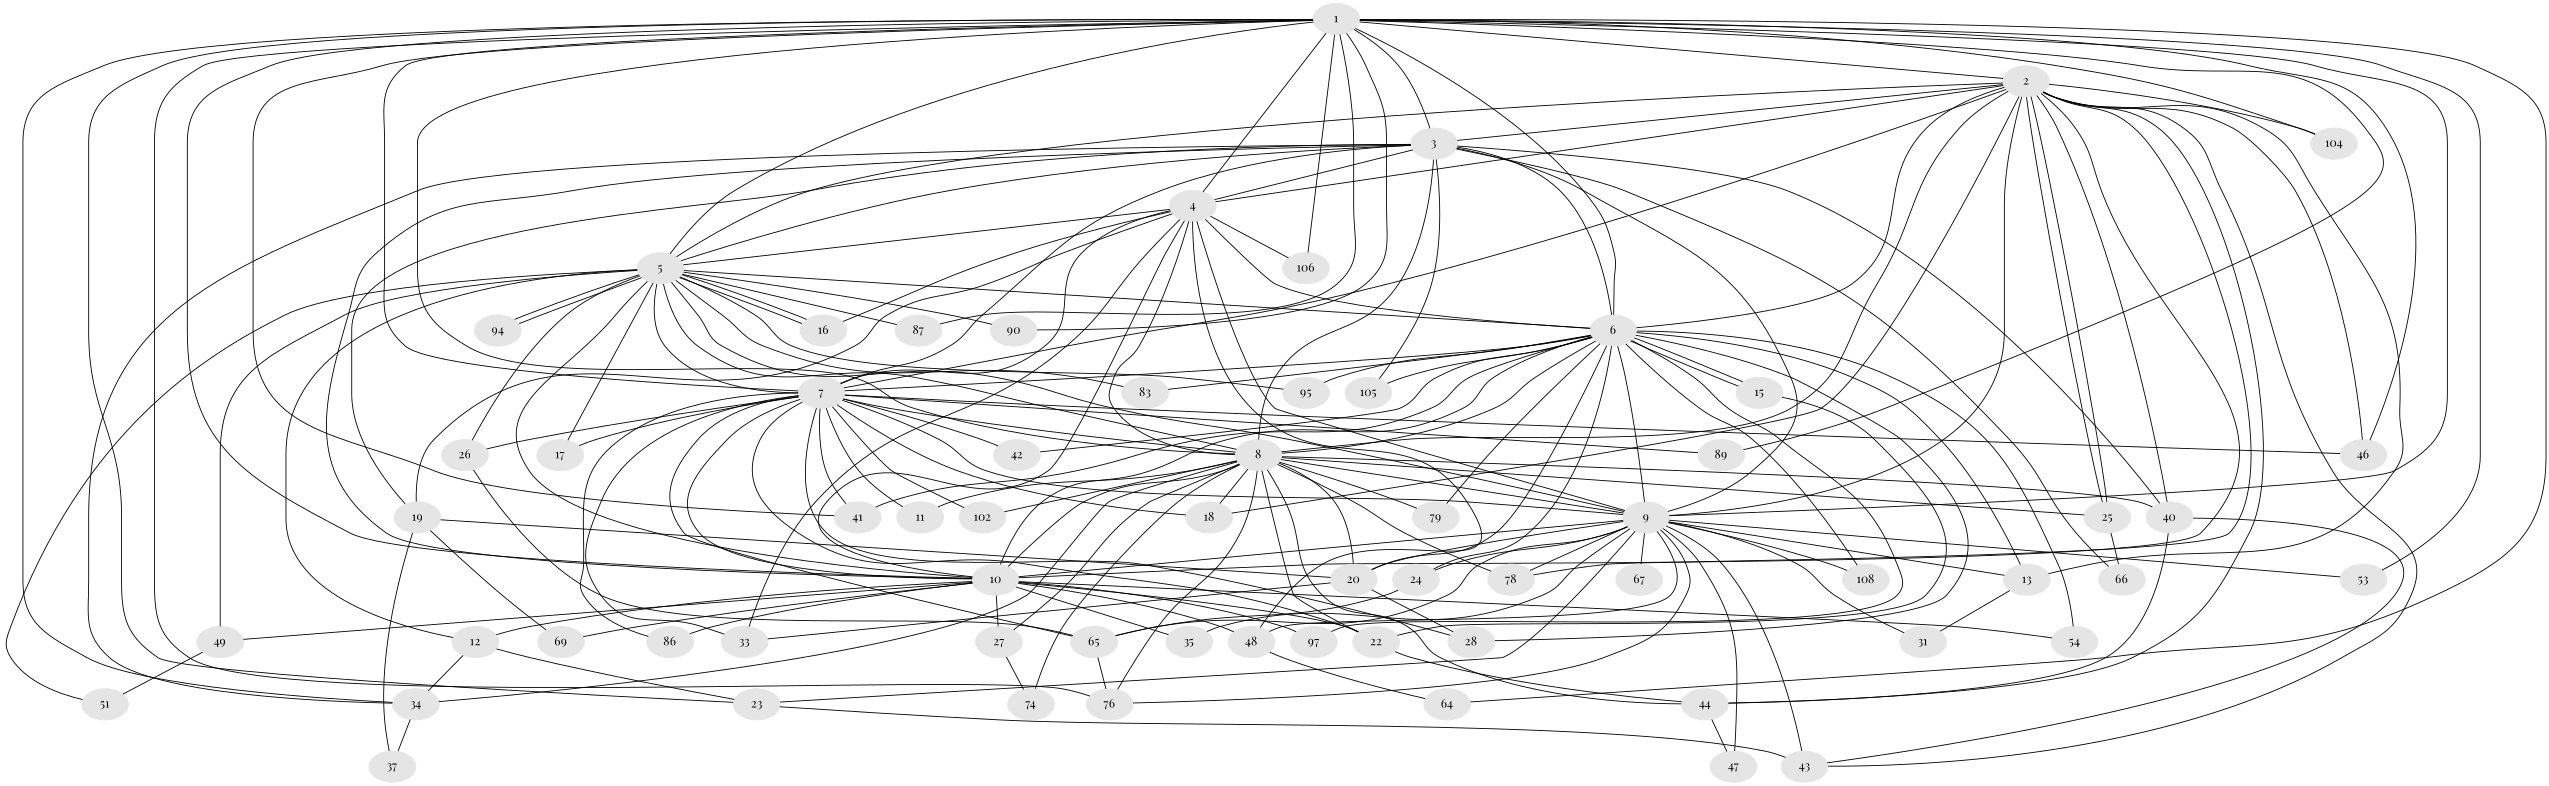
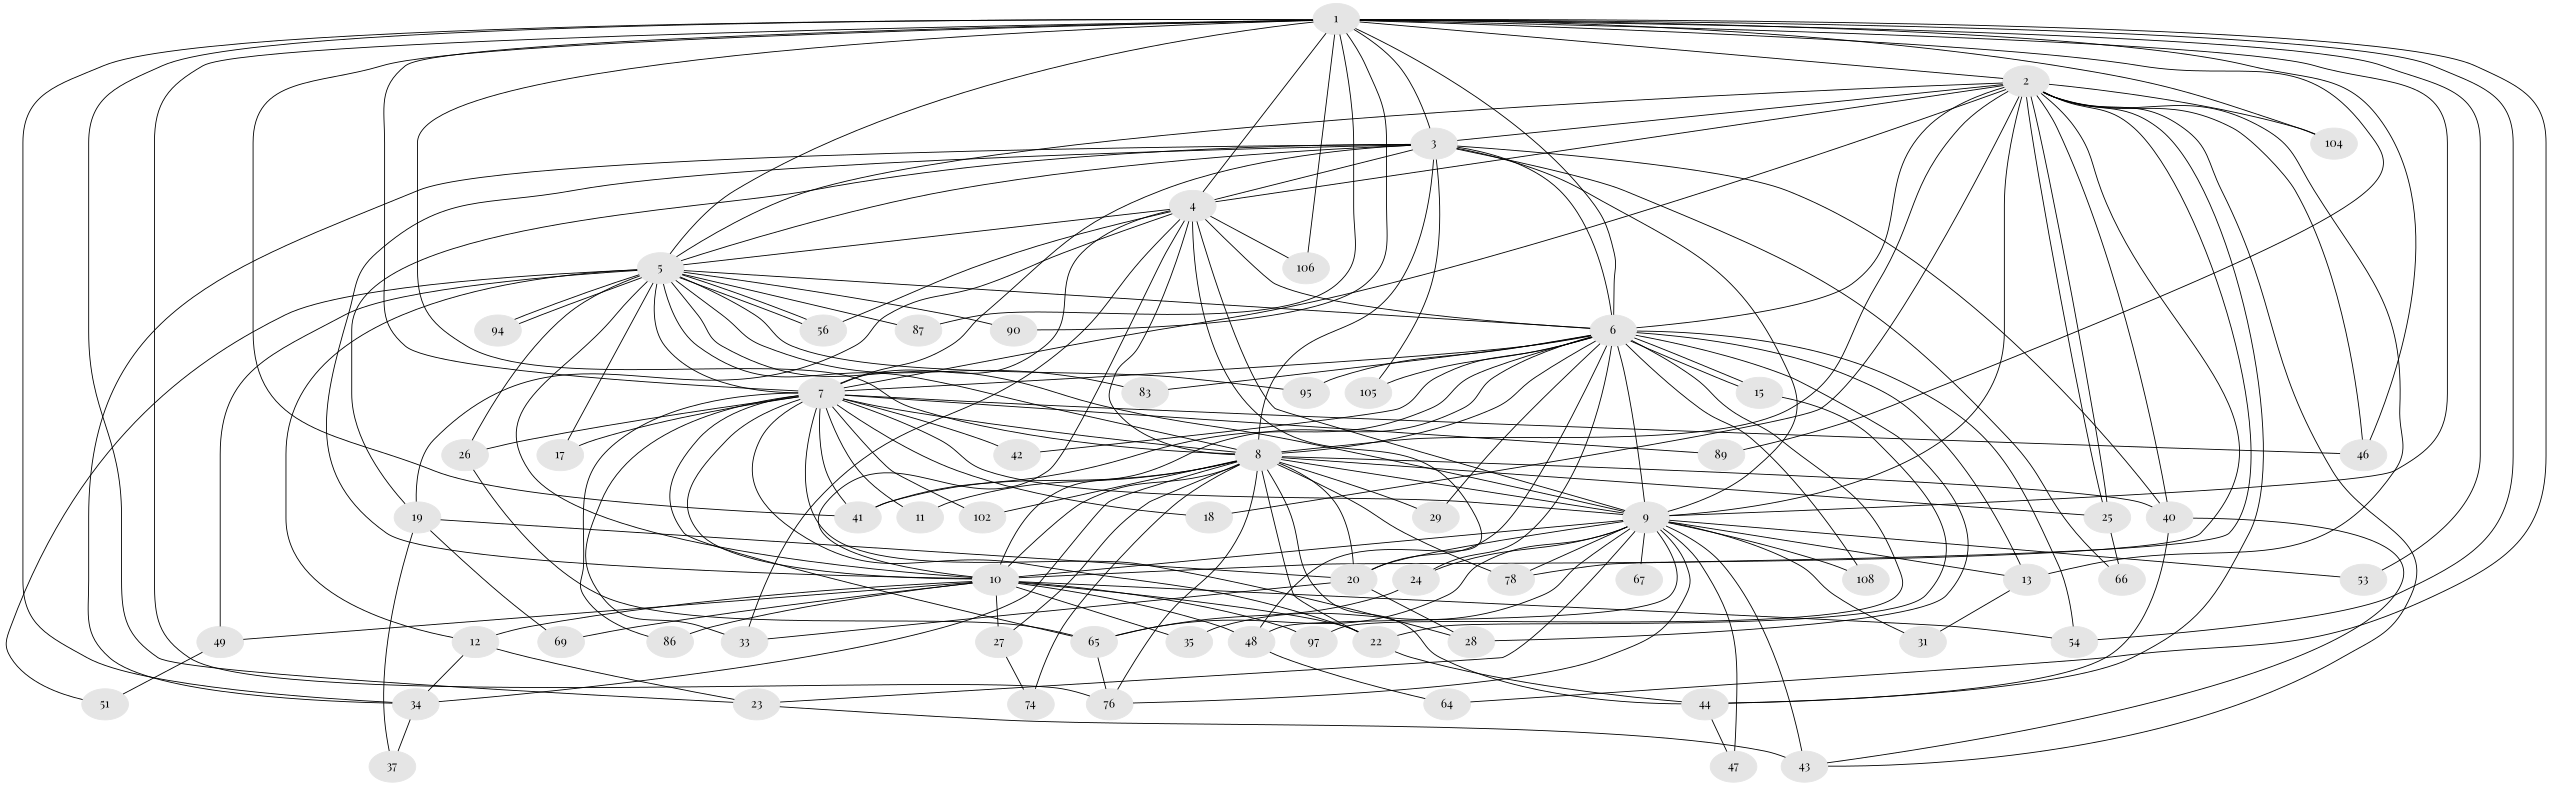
edge "1" -- "10": now "1" -- "54"
node "16": label "16" -> "56"
edge "8" -- "18": now "8" -- "41"
node "79": label "79" -> "29"
